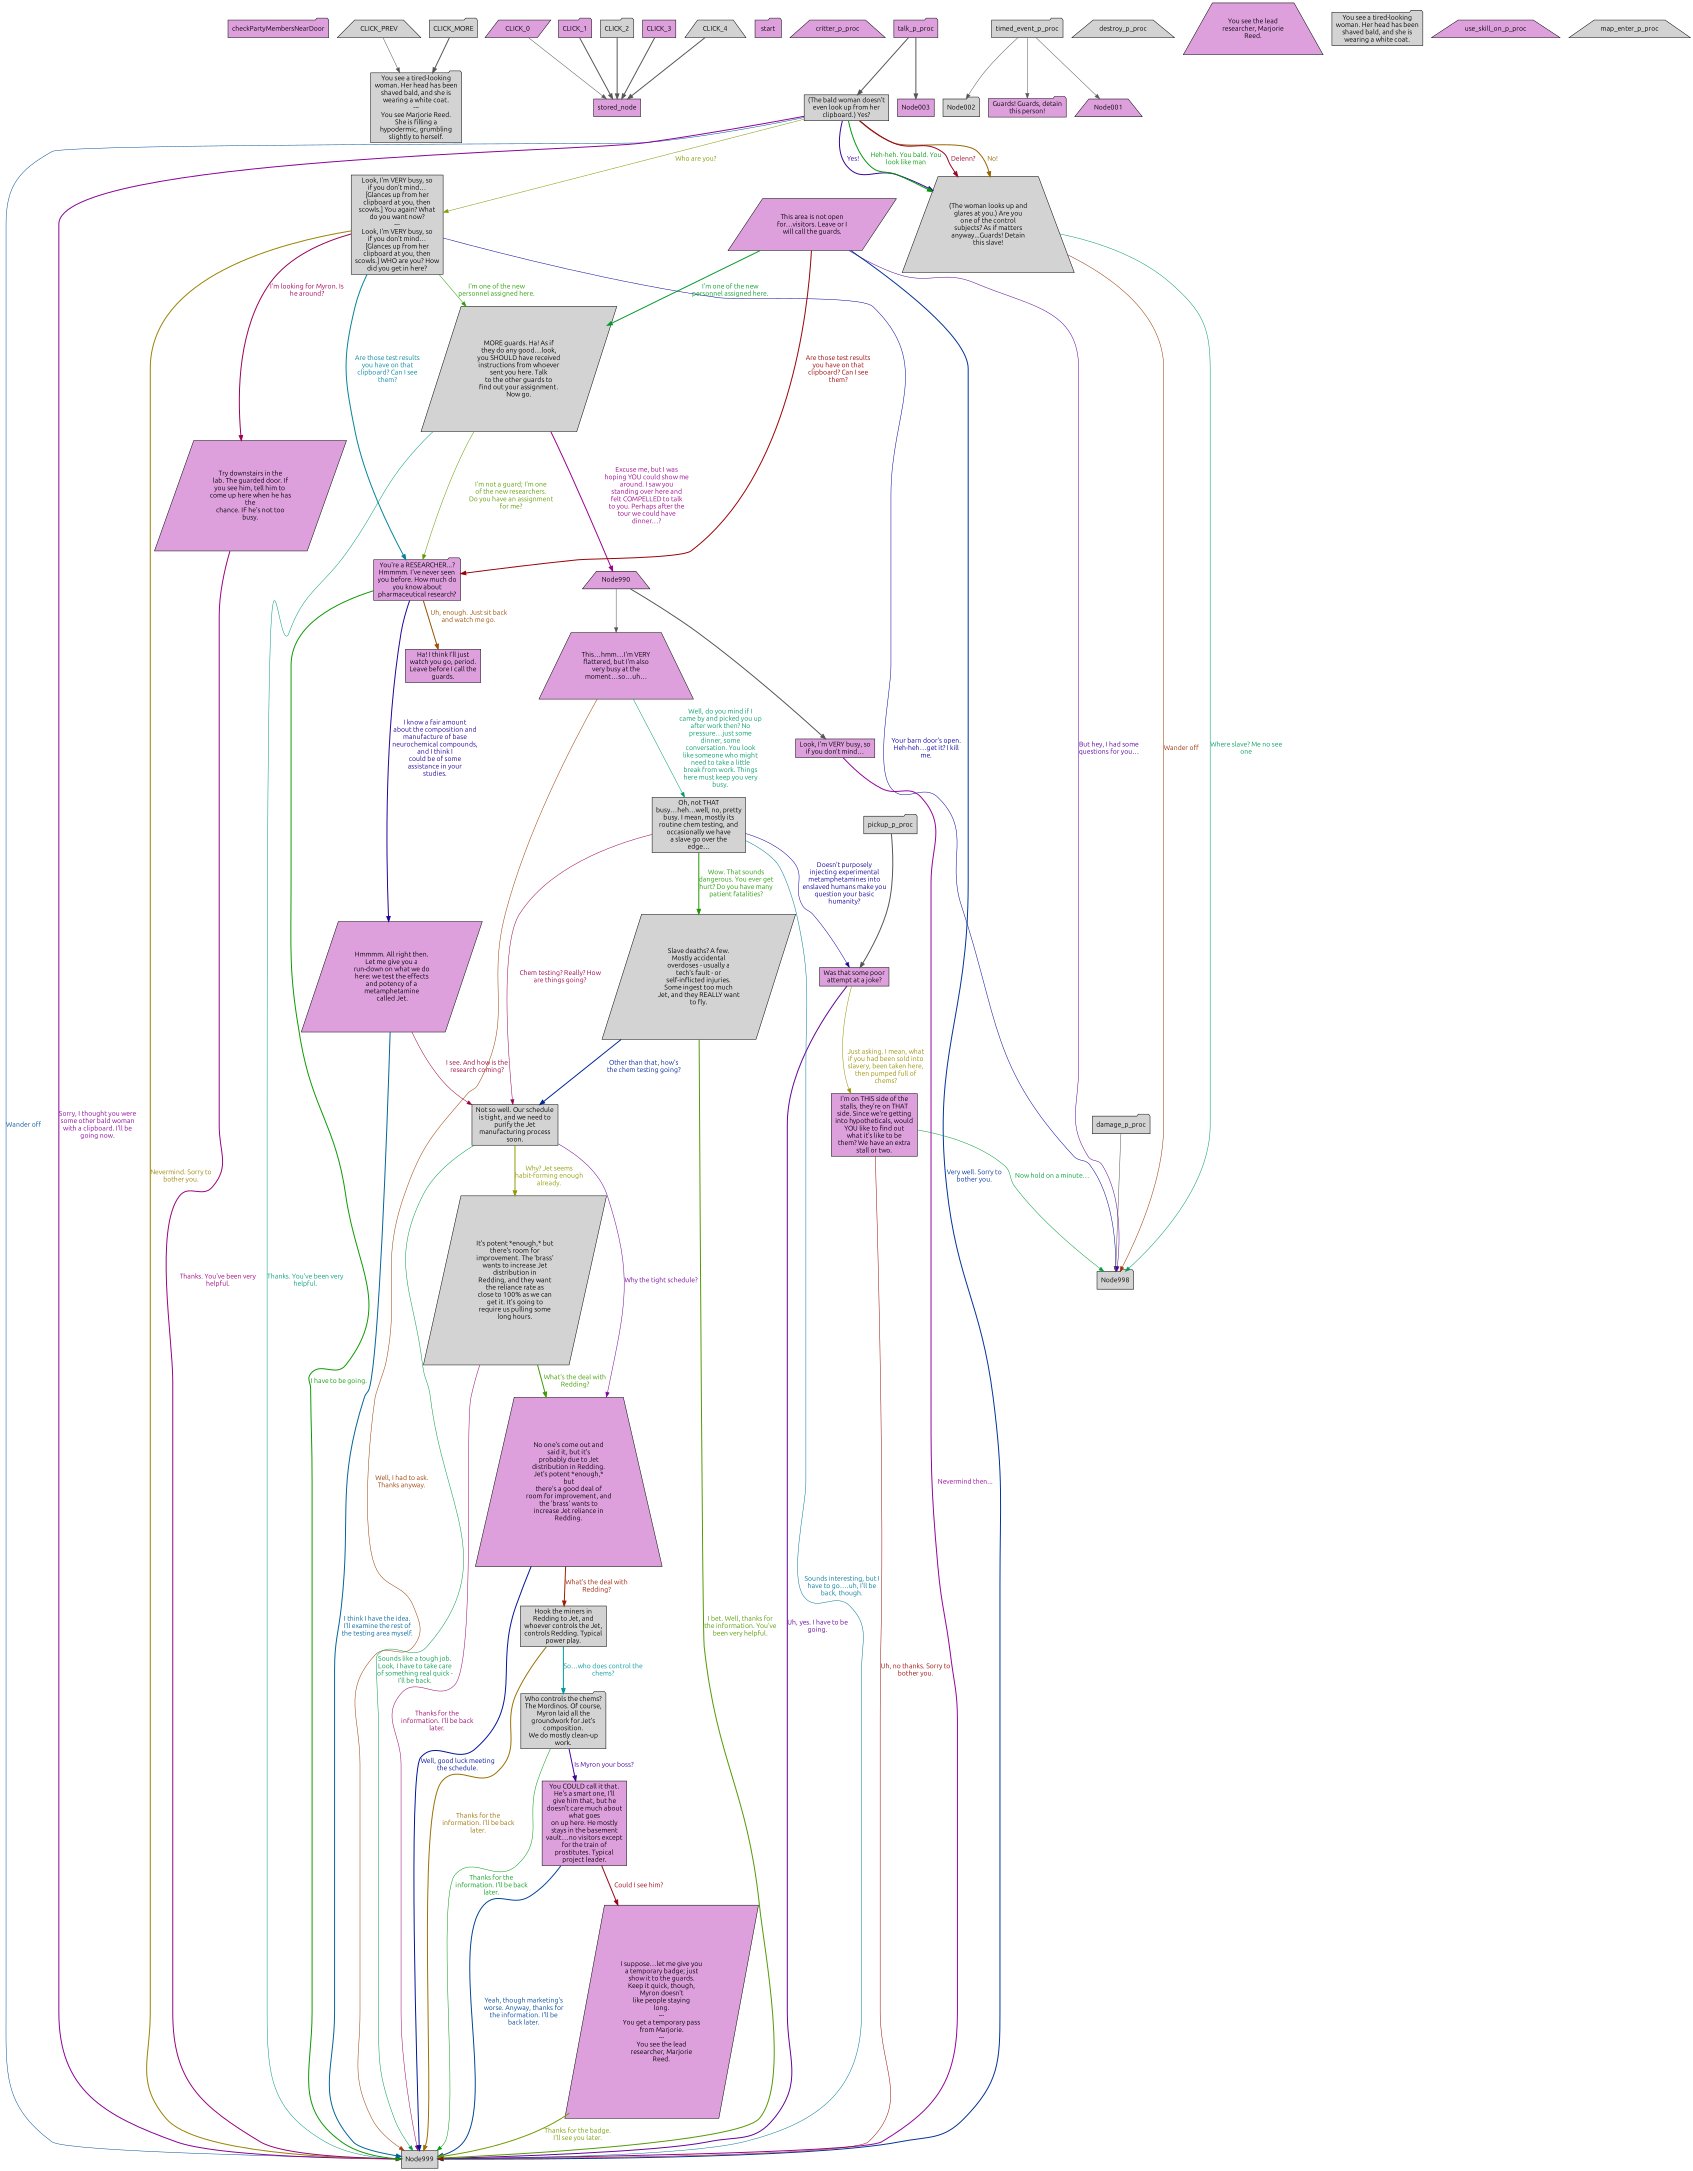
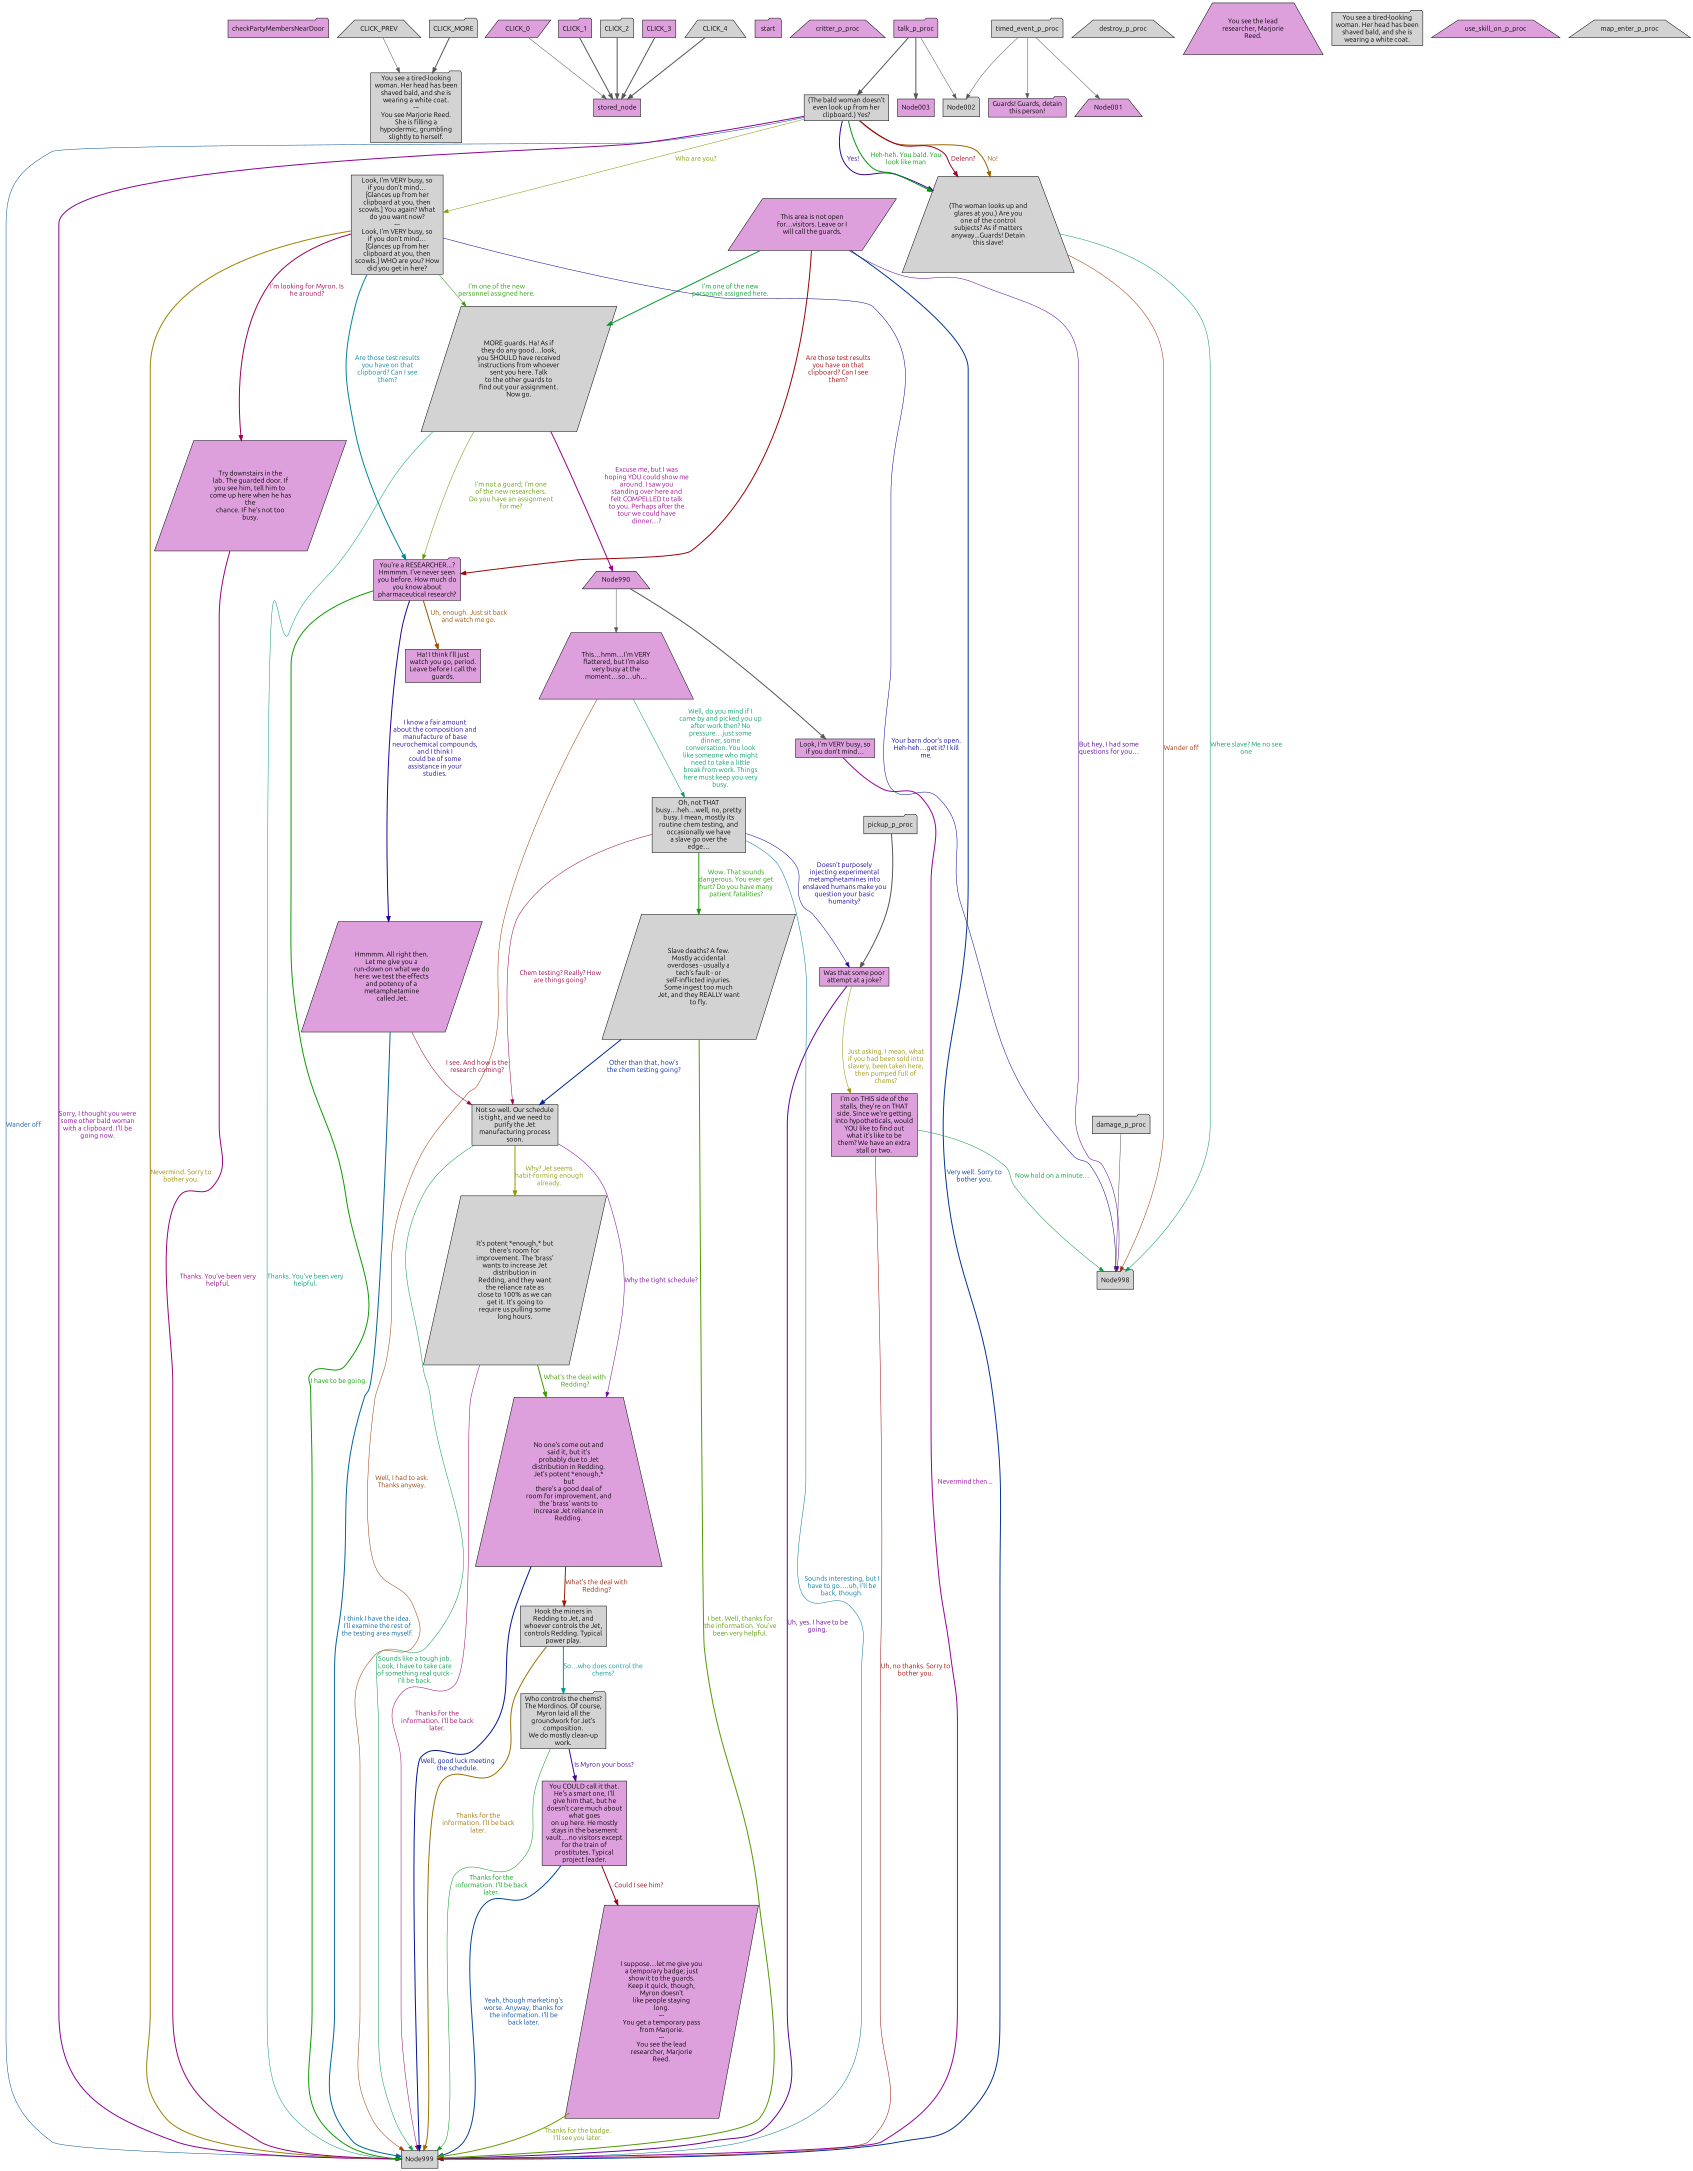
edge "talk_p_proc" -> "Node002": added
